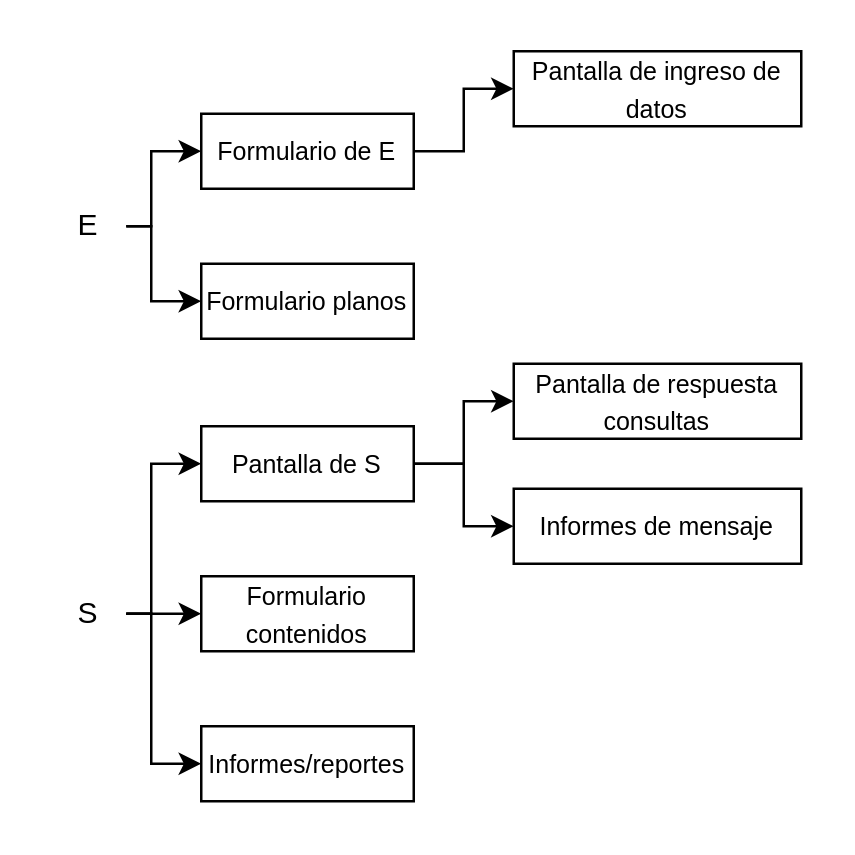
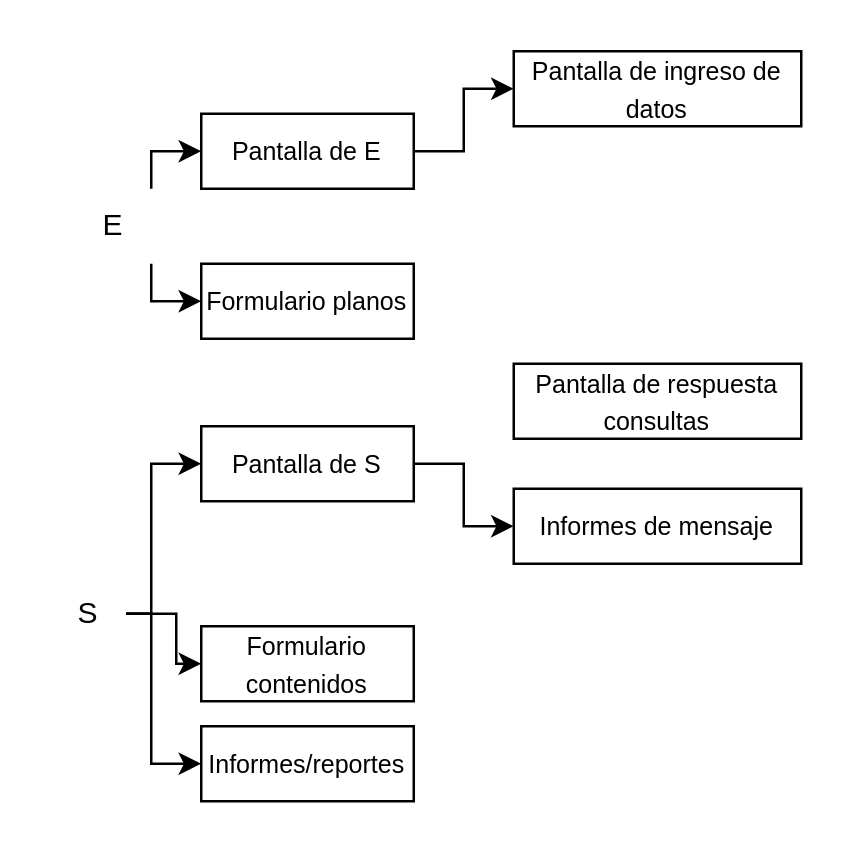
node "Formulario de E": label "Formulario de E" -> "Pantalla de E"
node "E": moved (89, 226) -> (114, 226)
edge "Pantalla de S" -> "Pantalla de respuesta consultas": removed
node "Formulario contenidos": moved (308, 614) -> (308, 664)
